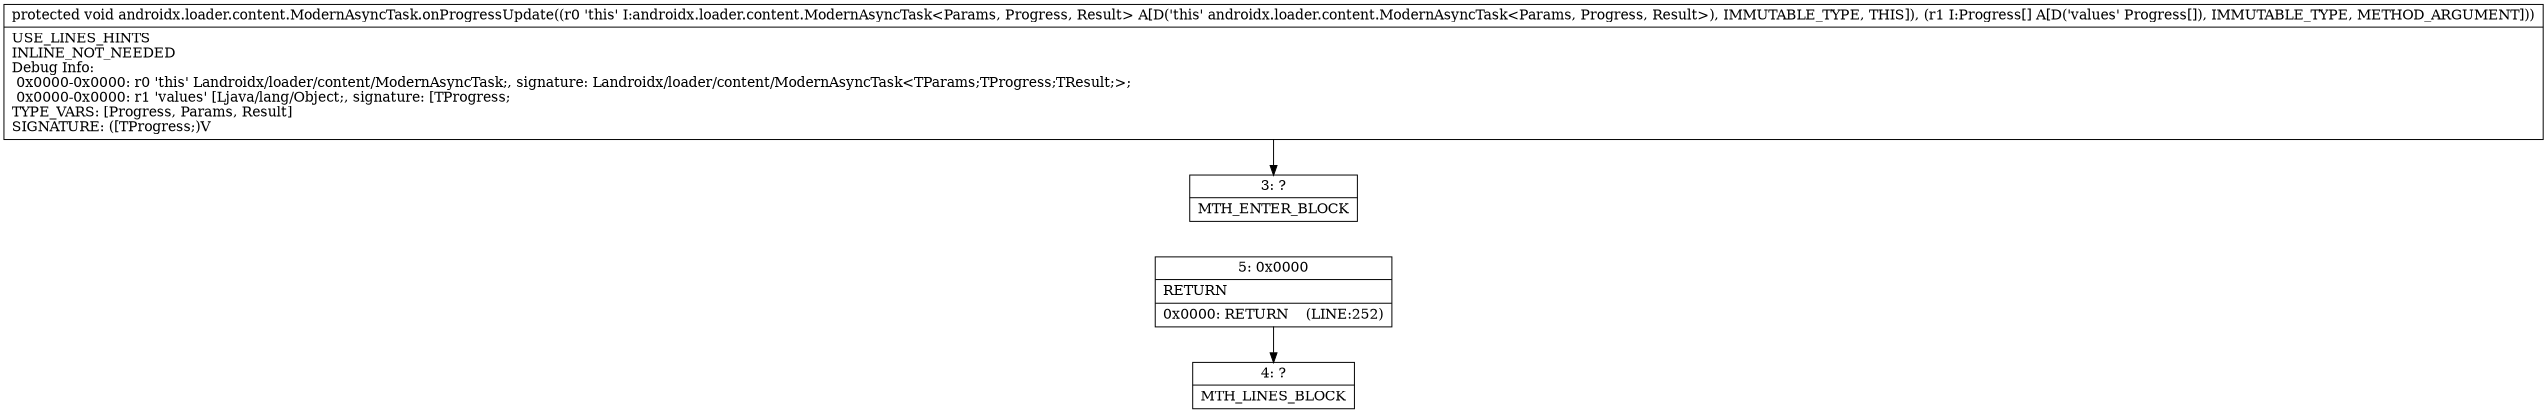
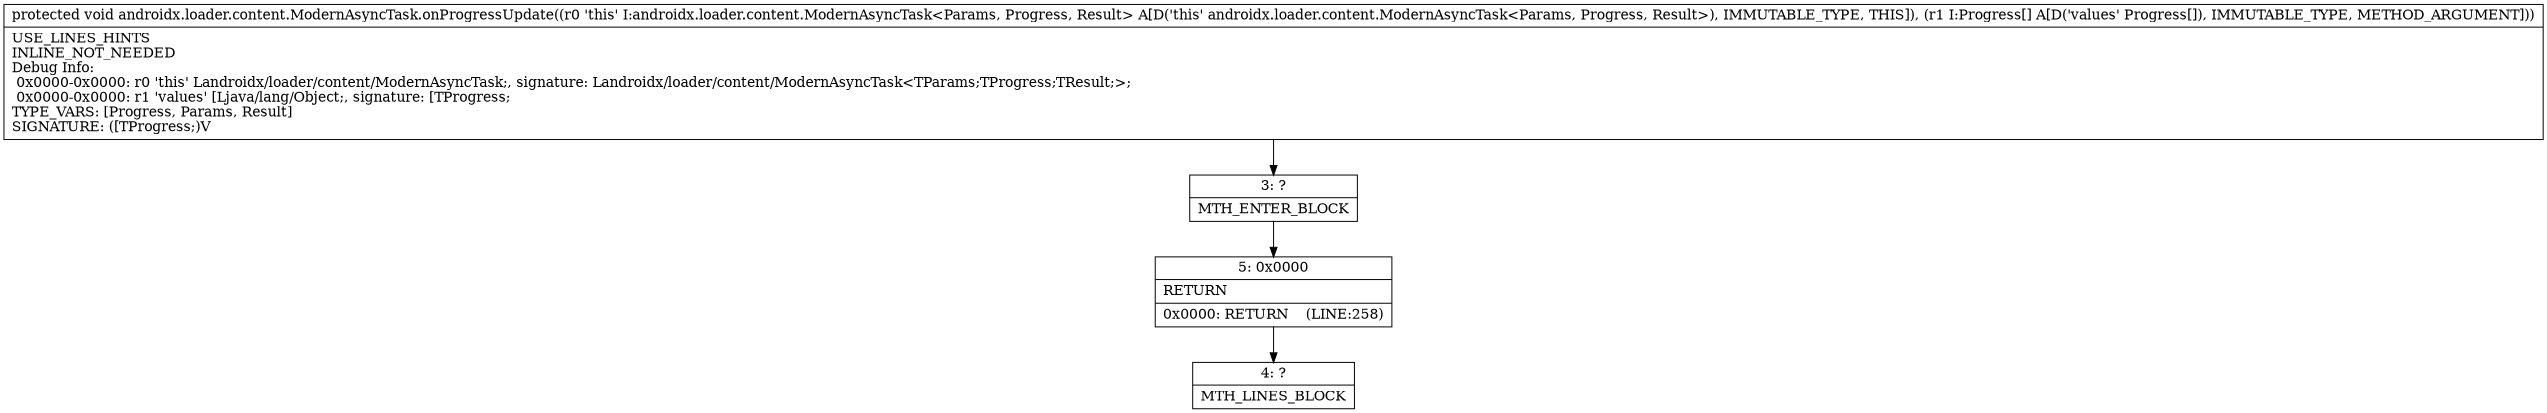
edge "3: ?" -> "5: 0x0000": added
node "5: 0x0000": text "0x0000: RETURN    (LINE:252)" -> "0x0000: RETURN    (LINE:258)"
